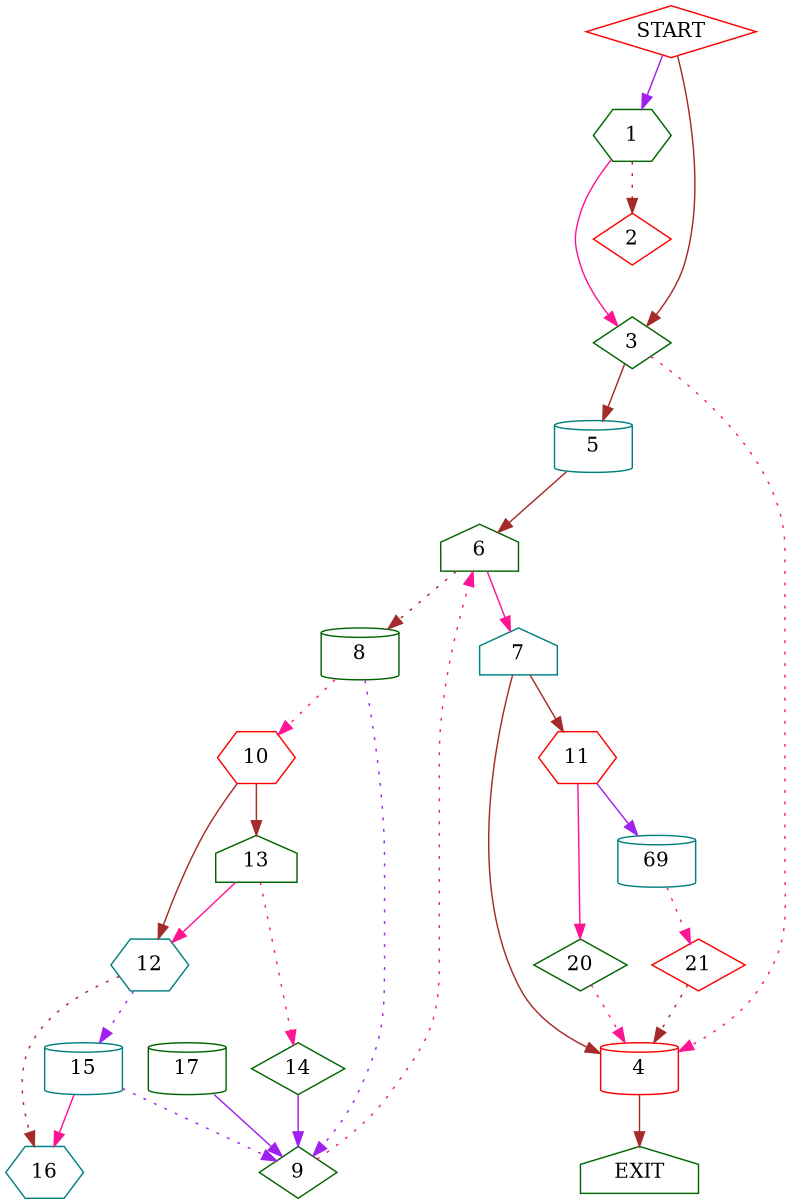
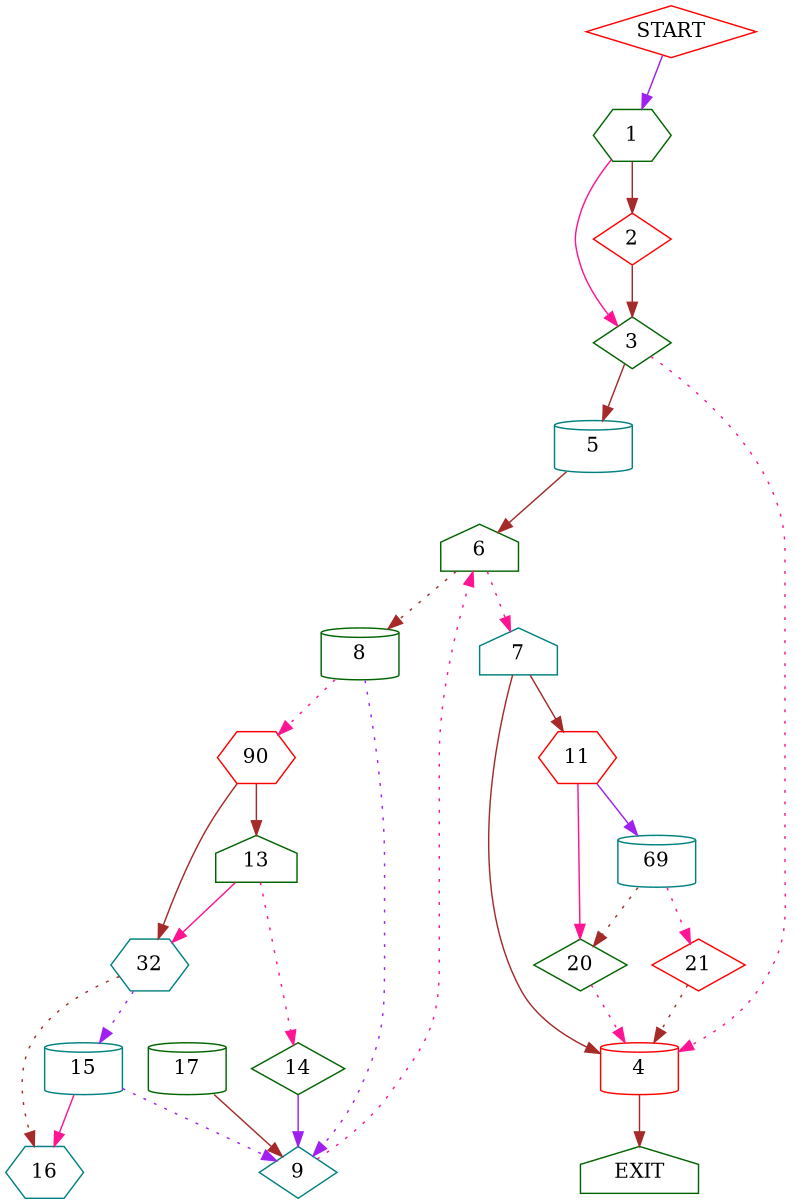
edge "1" -> "2": style dotted -> solid
edge "START" -> "3": now "2" -> "3"
edge "6" -> "7": style solid -> dotted
node "10": label "10" -> "90"
edge "69" -> "20": added
node "12": label "12" -> "32"
edge "17" -> "9": color purple -> brown
node "9": color darkgreen -> teal
